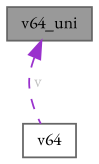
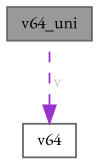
edge "v64" -> "v64_uni": reversed
